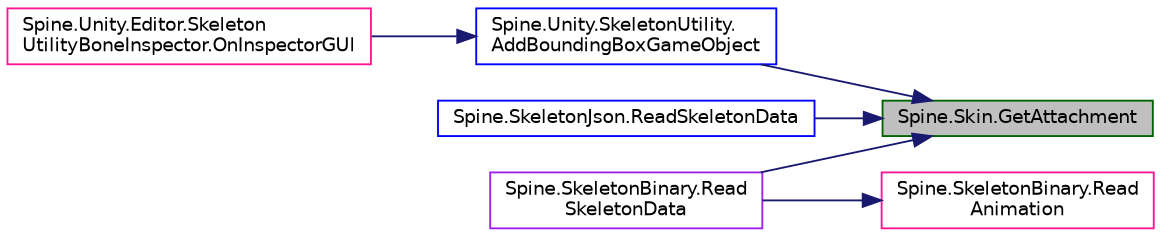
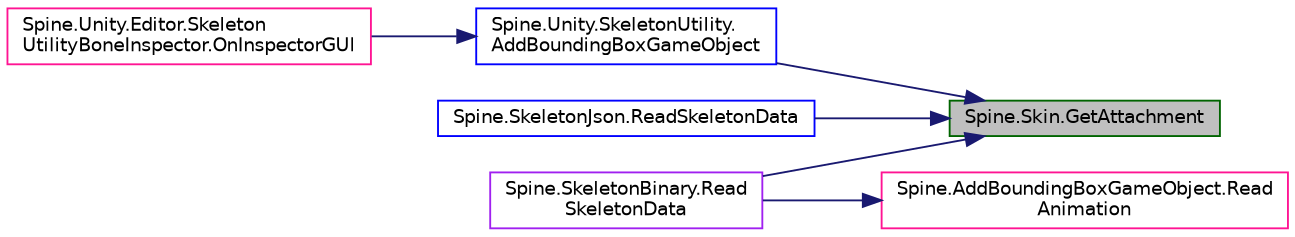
node "Spine.SkeletonBinary.Read Animation": label "Spine.SkeletonBinary.Read Animation" -> "Spine.AddBoundingBoxGameObject.Read Animation"
